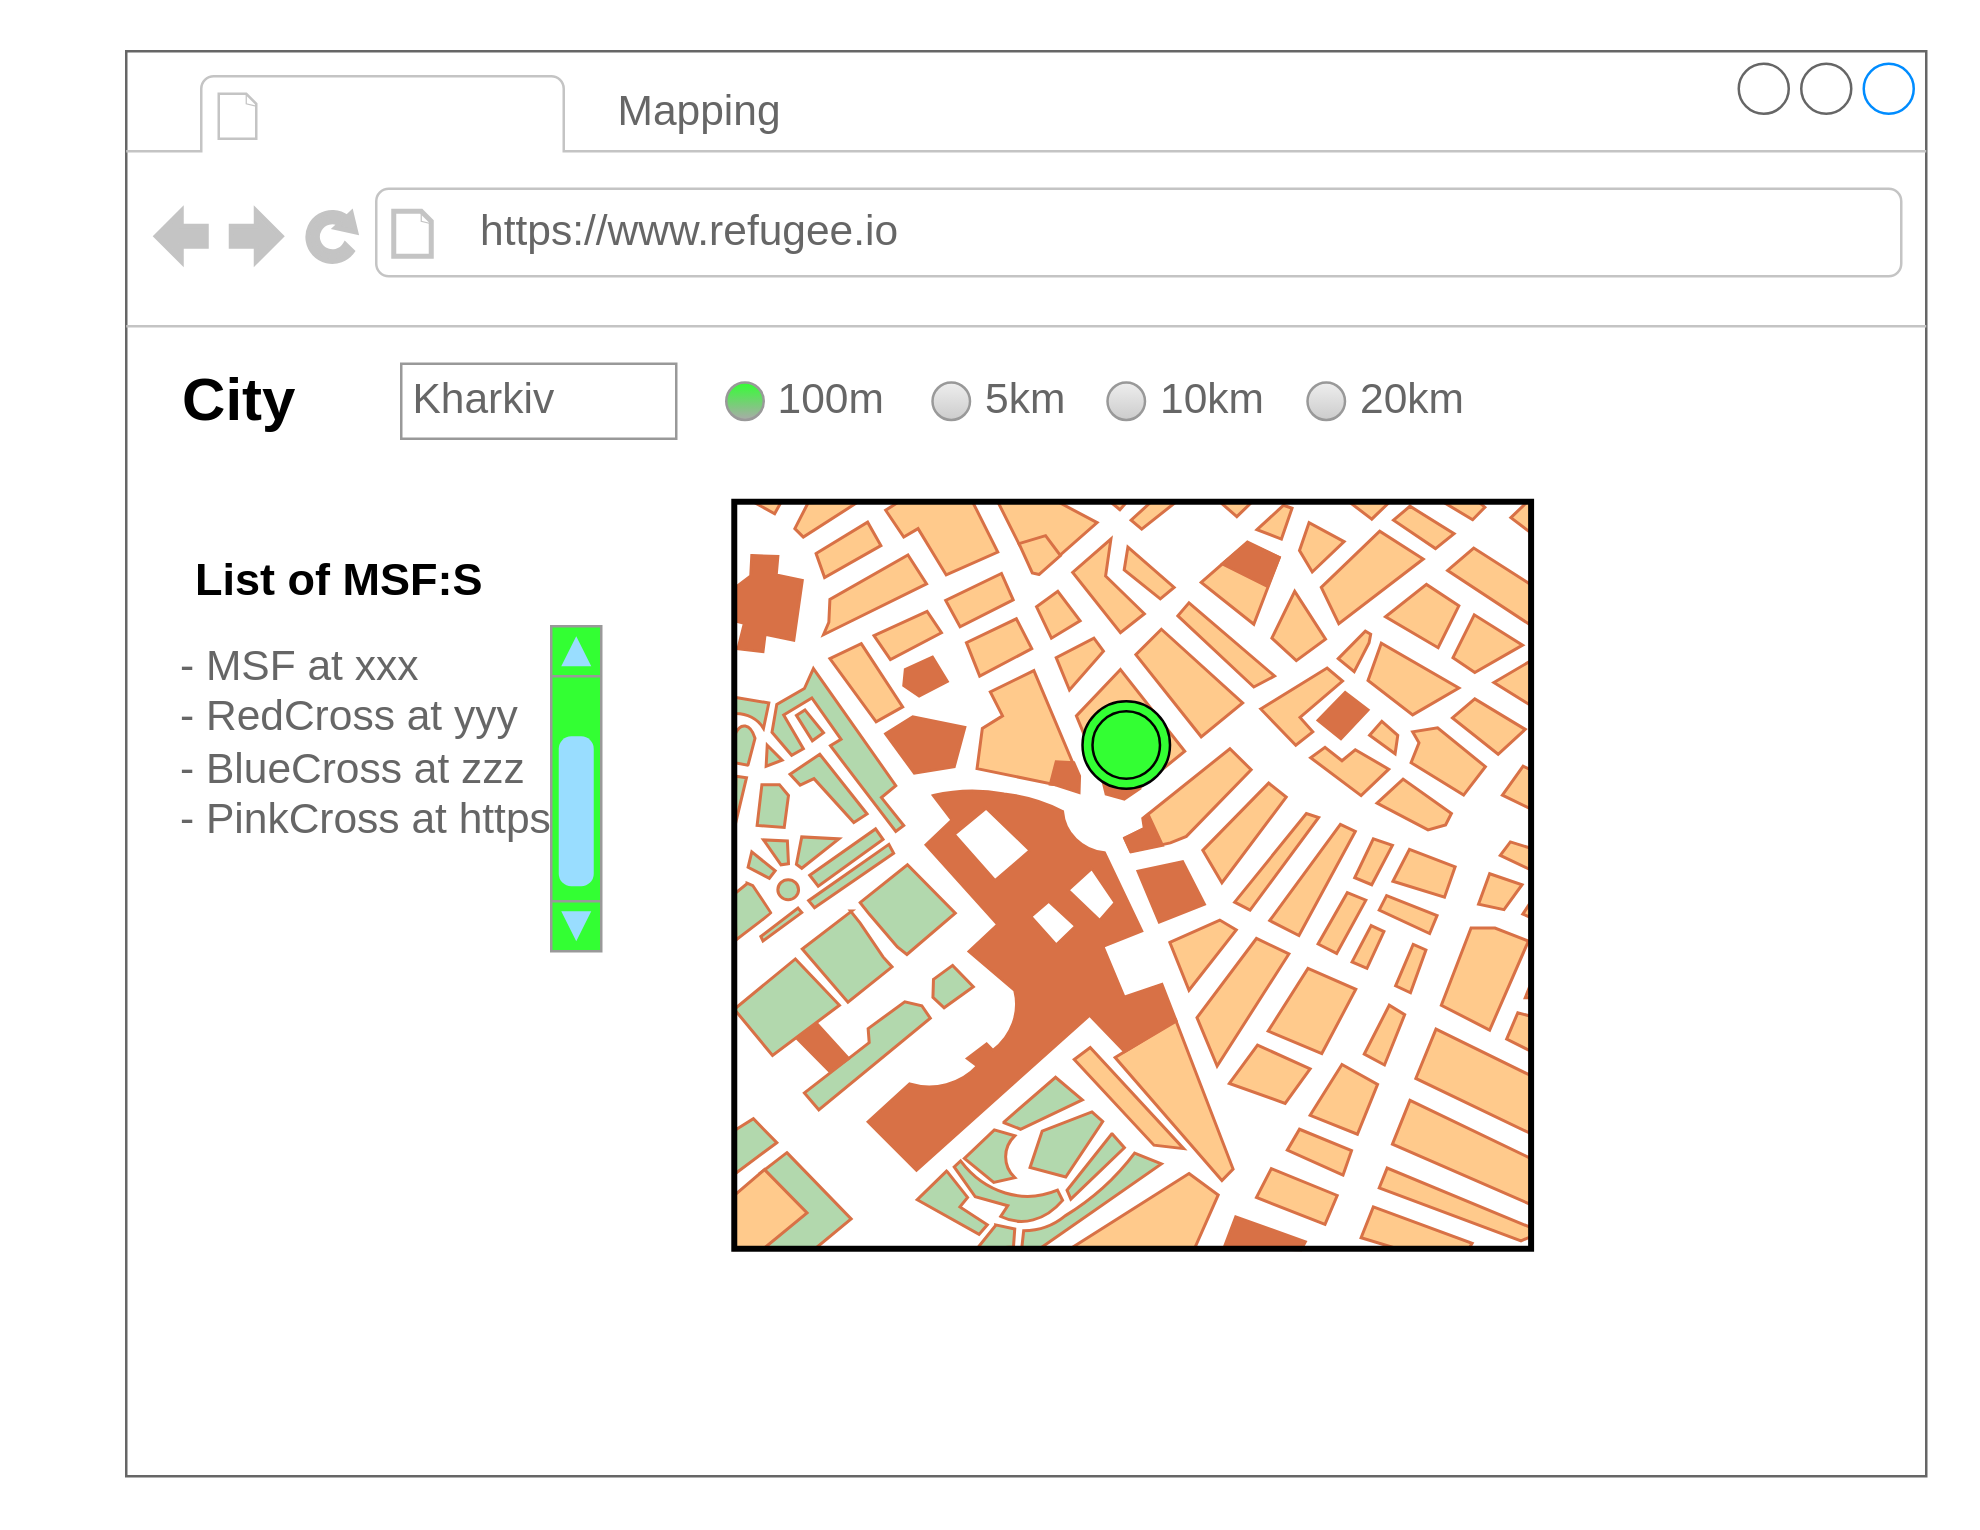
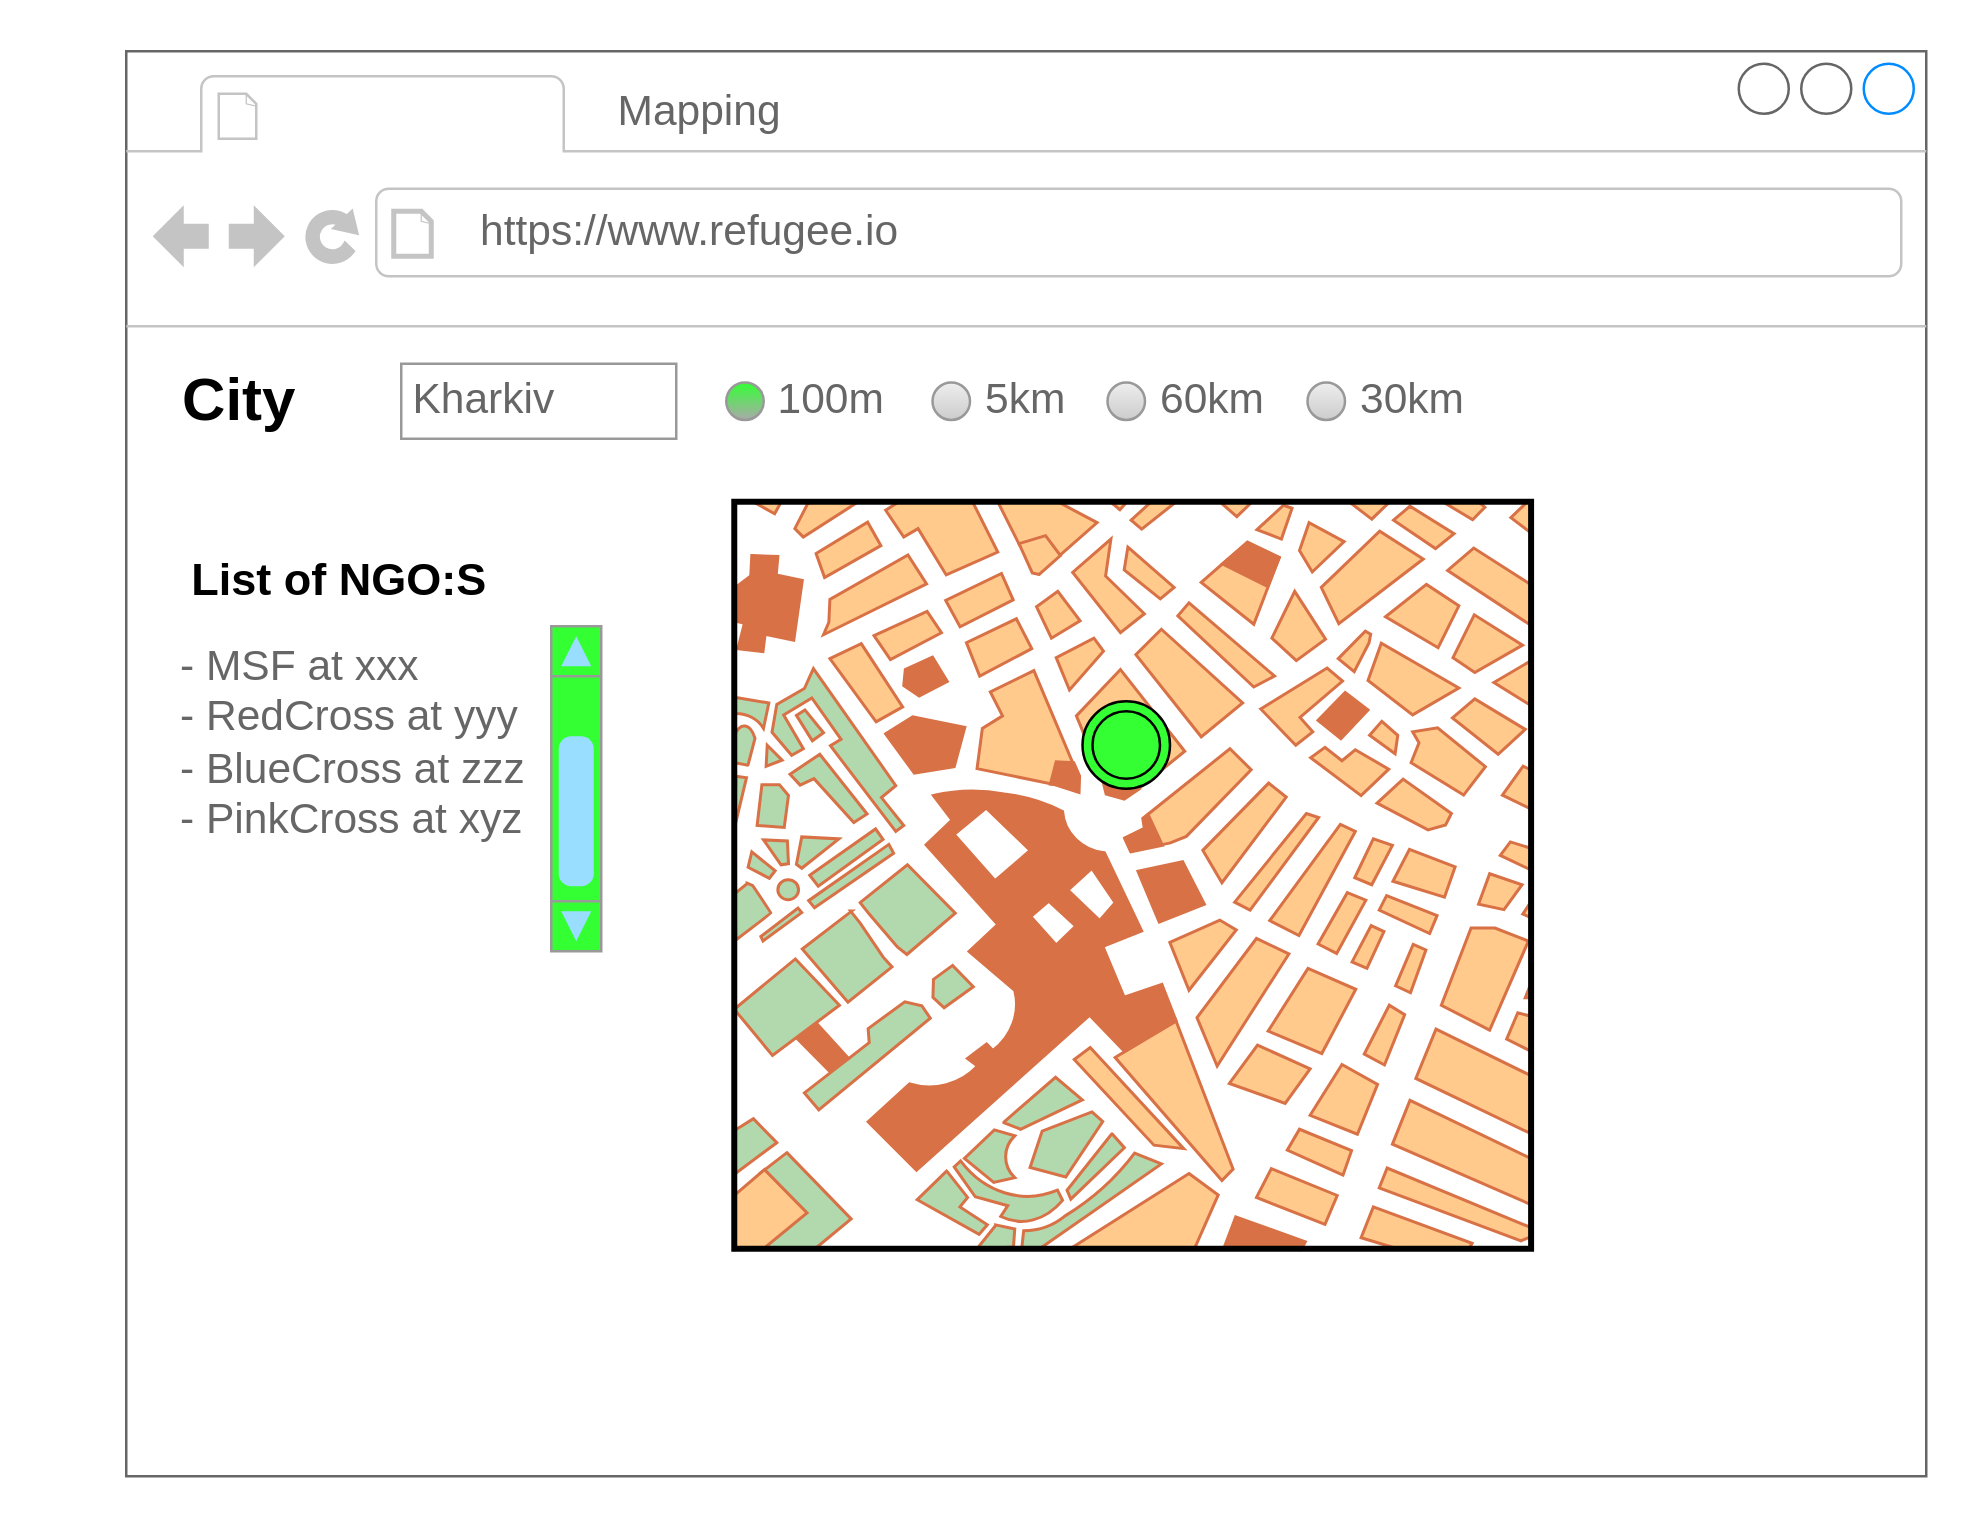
node "10km": label "10km" -> "60km"
node "20km": label "20km" -> "30km"
node "List of MSF:S": label "List of MSF:S" -> "List of NGO:S"
node "- MSF at xxx - RedCross at yyy - BlueCross at zzz - PinkCross at https": label "- MSF at xxx - RedCross at yyy - BlueCross at zzz - PinkCross at https" -> "- MSF at xxx - RedCross at yyy - BlueCross at zzz - PinkCross at xyz"
